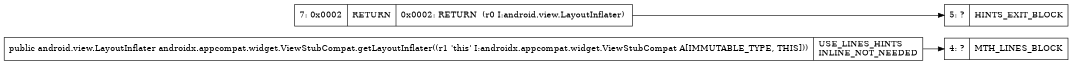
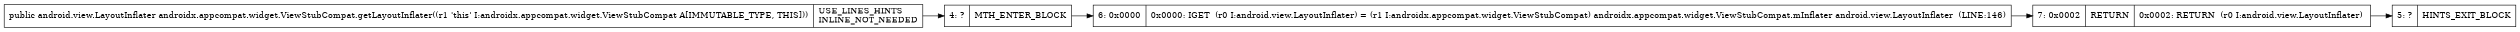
node "6: 0x0000": added
node "4: ?": text "MTH_LINES_BLOCK" -> "MTH_ENTER_BLOCK"
